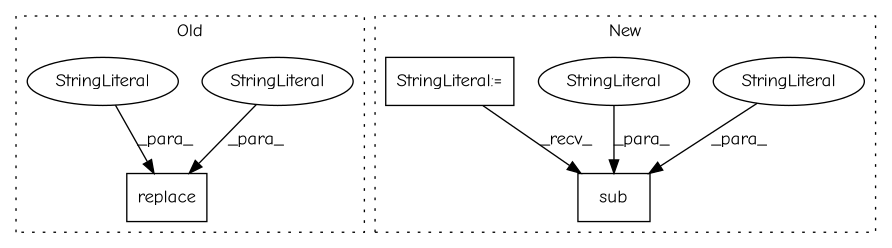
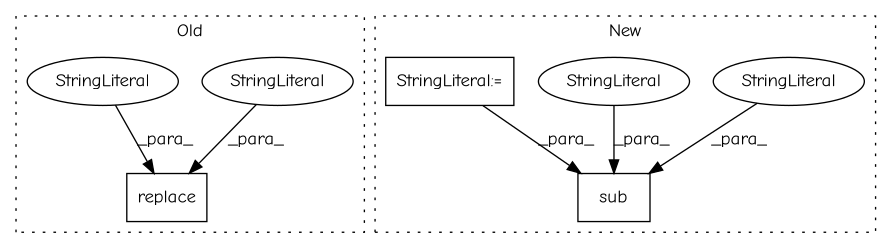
edge "StringLiteral:=" -> "sub": label "_recv_" -> "_para_"
